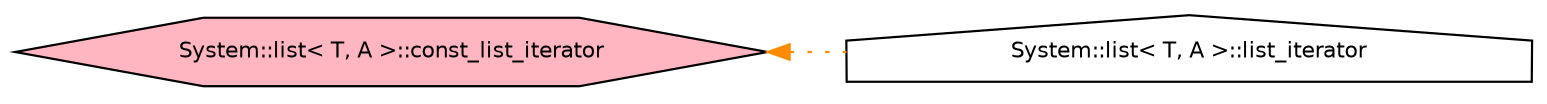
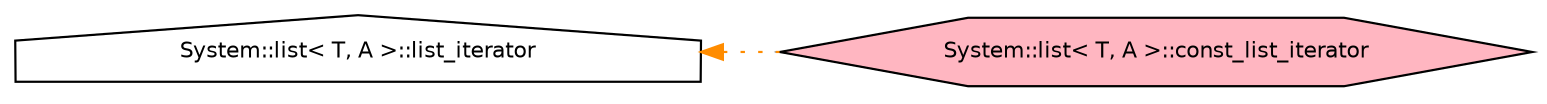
edge "System::list< T, A >::list_iterator" -> "System::list< T, A >::const_list_iterator": reversed
